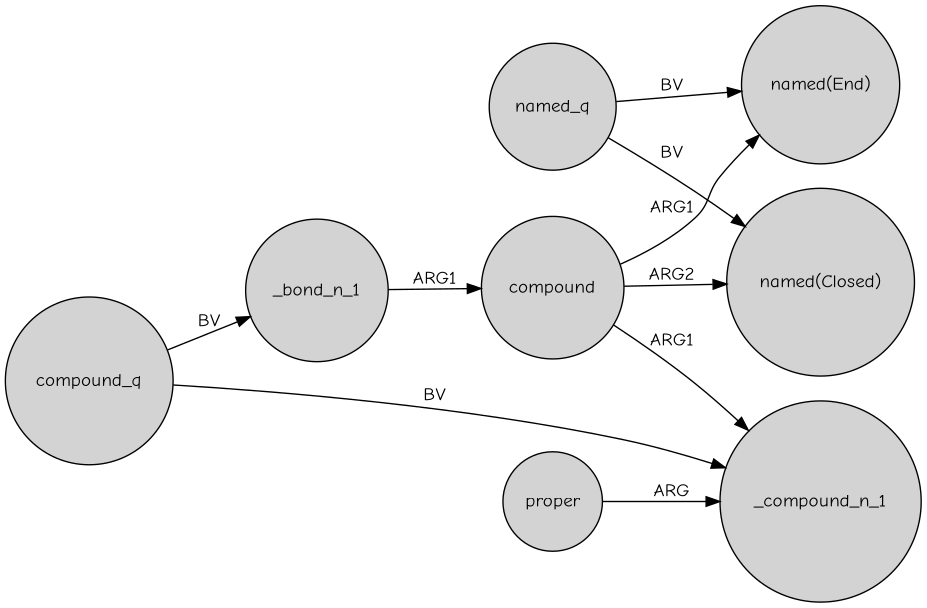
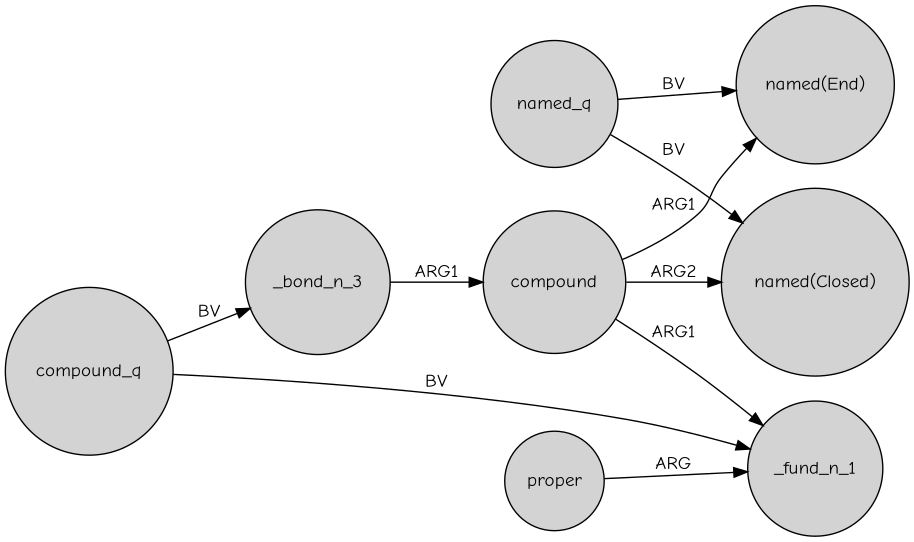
node "_bond_n_1": label "_bond_n_1" -> "_bond_n_3"
node "_compound_n_1": label "_compound_n_1" -> "_fund_n_1"
